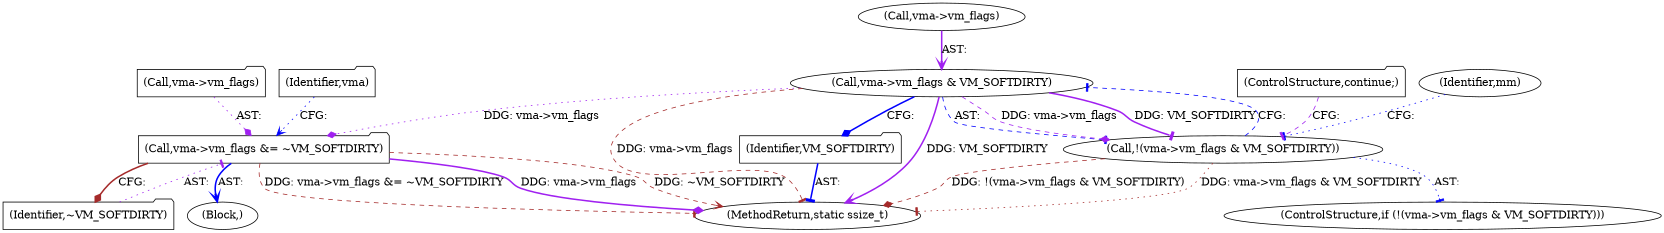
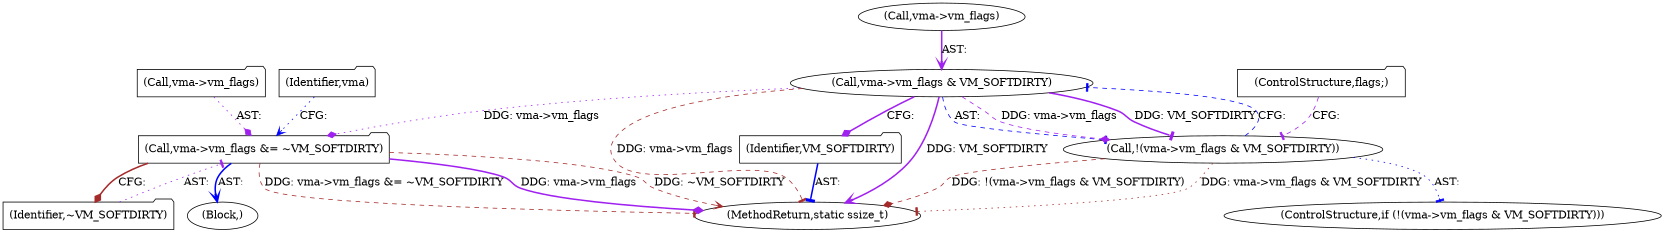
node "(ControlStructure,continue;)": label "(ControlStructure,continue;)" -> "(ControlStructure,flags;)"
node "(Identifier,mm)": removed
edge "(Call,vma->vm_flags & VM_SOFTDIRTY)" -> "(Identifier,VM_SOFTDIRTY)": color blue -> purple
